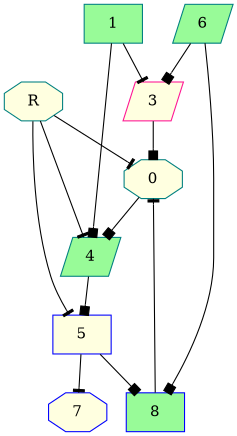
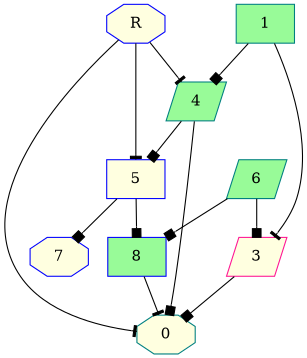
node "R": color teal -> blue
edge "0" -> "4": reversed
edge "5" -> "7": arrowhead tee -> box
